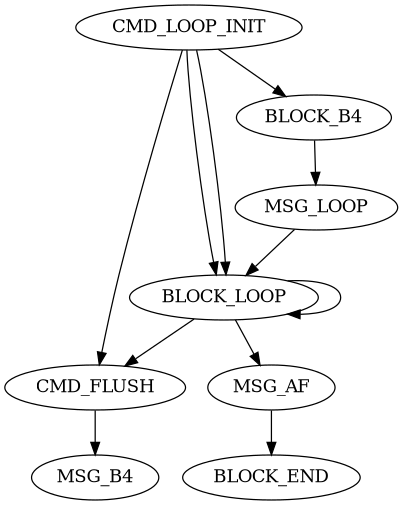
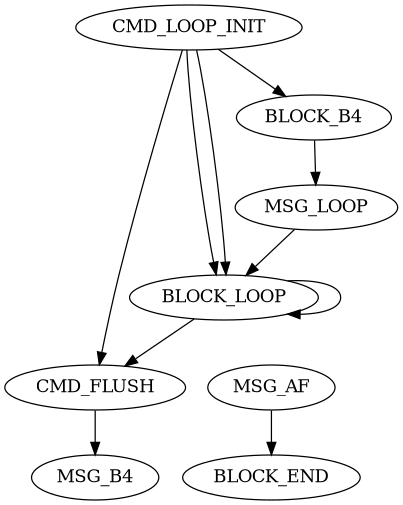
edge "BLOCK_LOOP" -> "MSG_AF": removed
